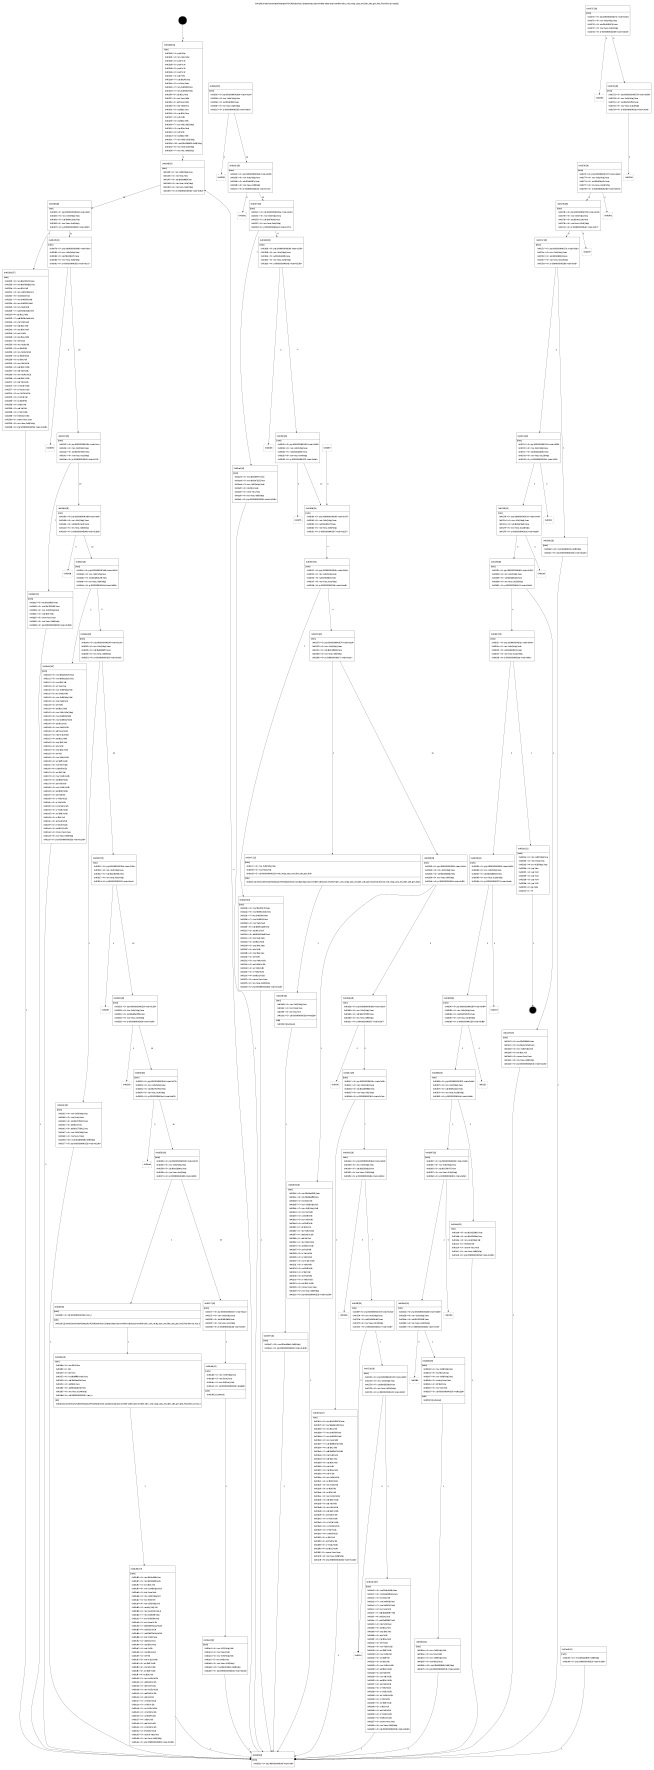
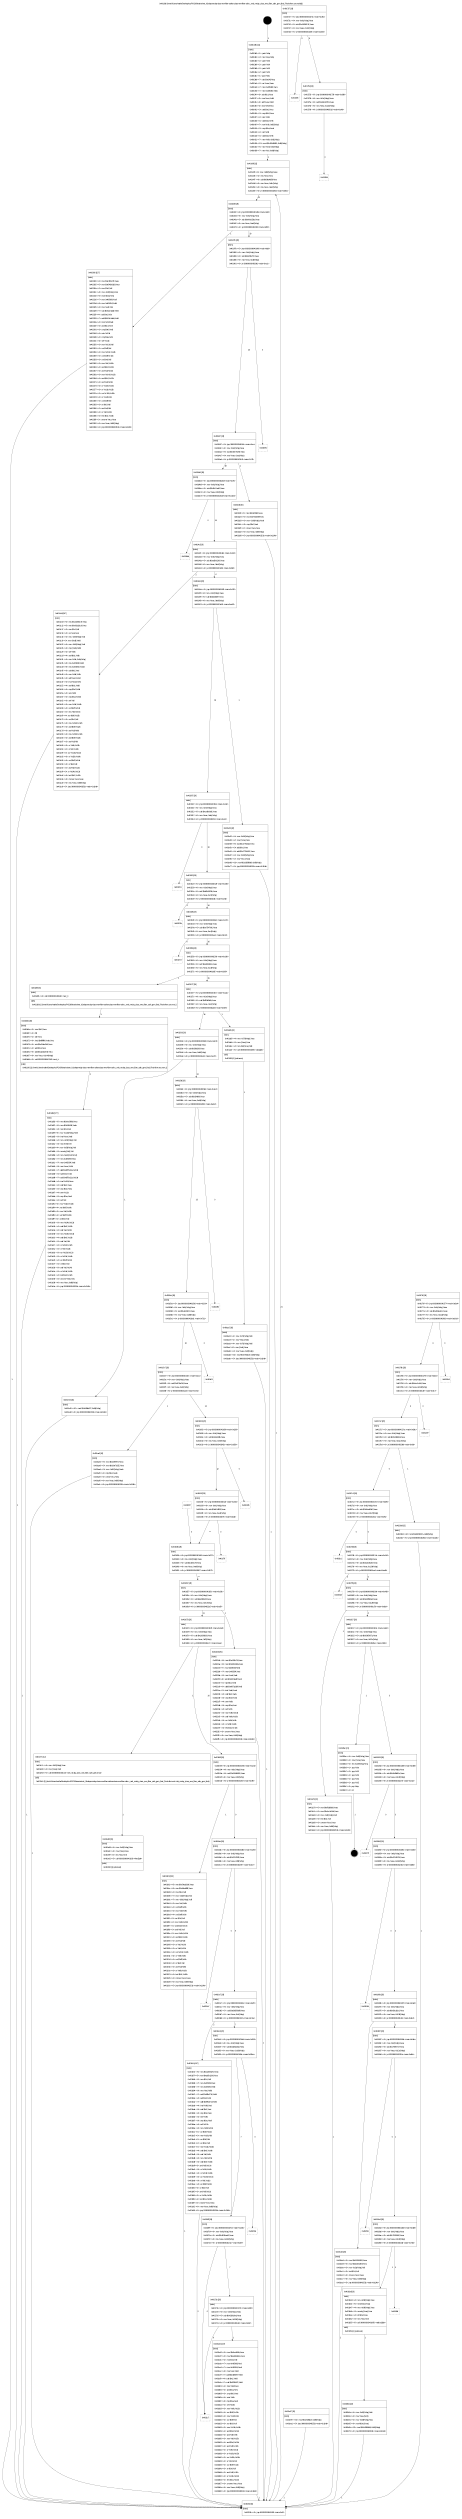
node "0x401593 [28]": added
edge "0x401e88 [15]" -> "0x401e97 [15]": removed, label "1"
